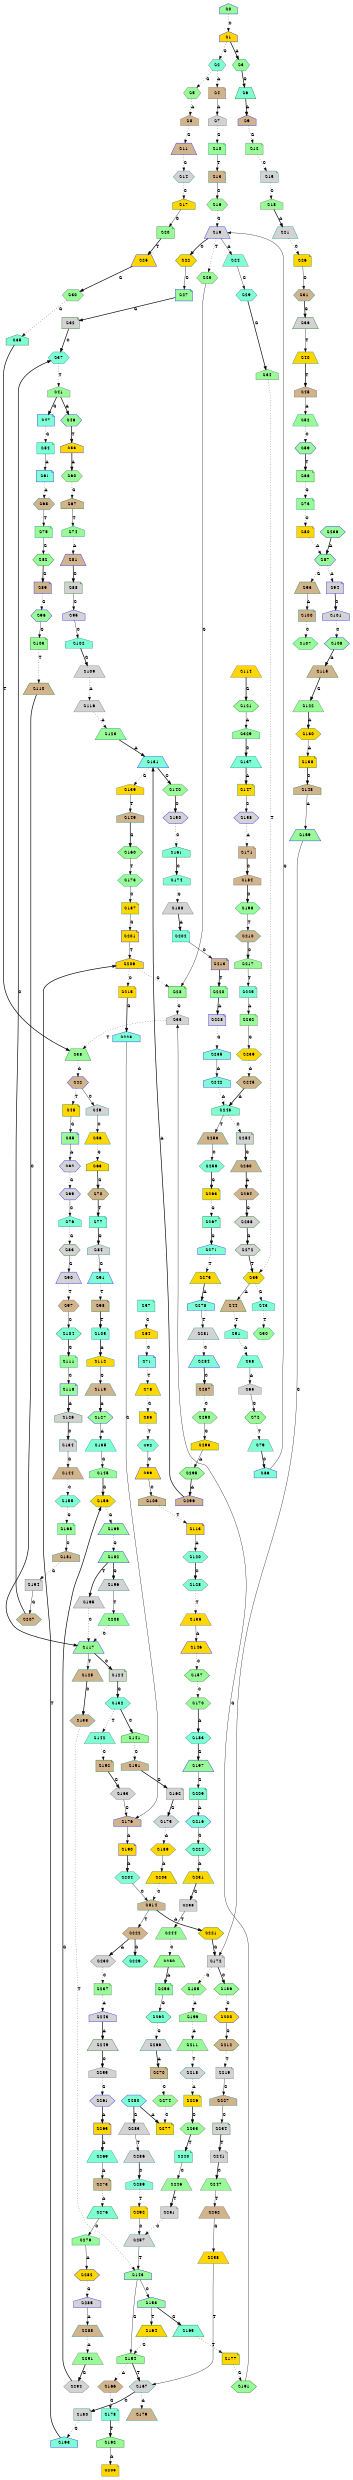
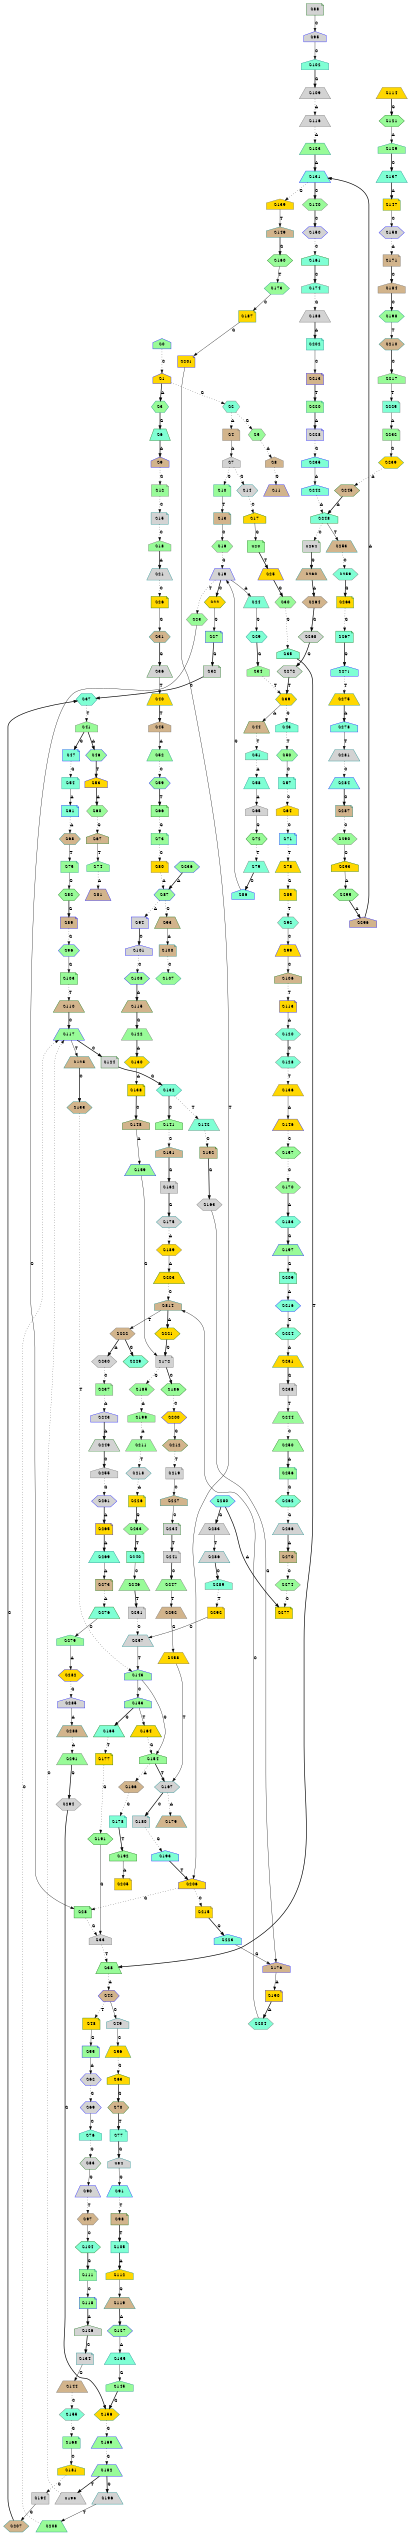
edge "S11" -> "S14": now "S7" -> "S14"
edge "S81" -> "S88": removed, label "G"
node "S329": label "S329" -> "S129"
edge "S50" -> "S57": added, label "C"
edge "S253" -> "S259": style solid -> dotted
node "S181": fillcolor tan -> gold
